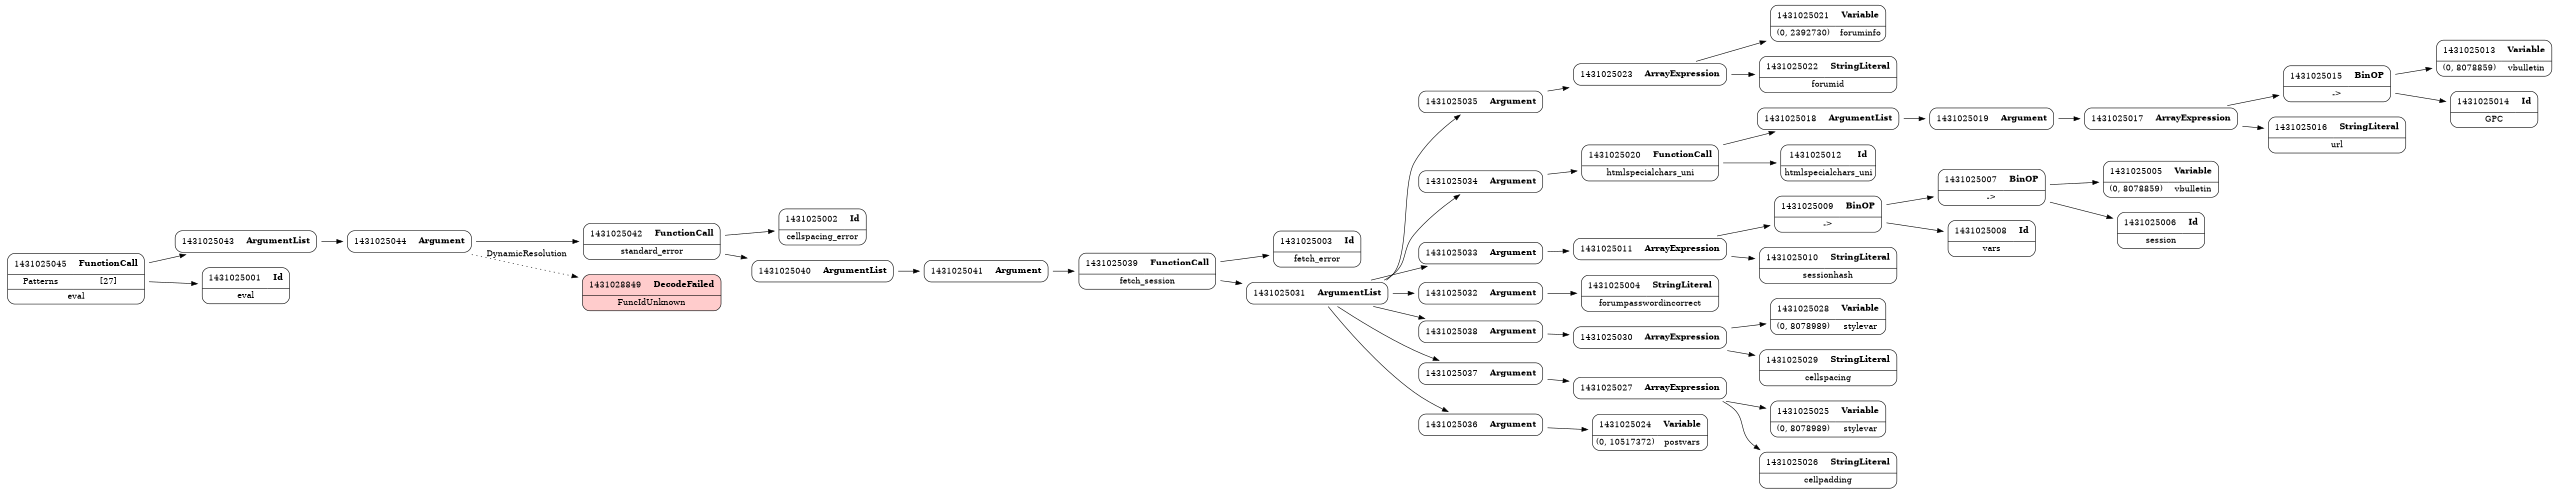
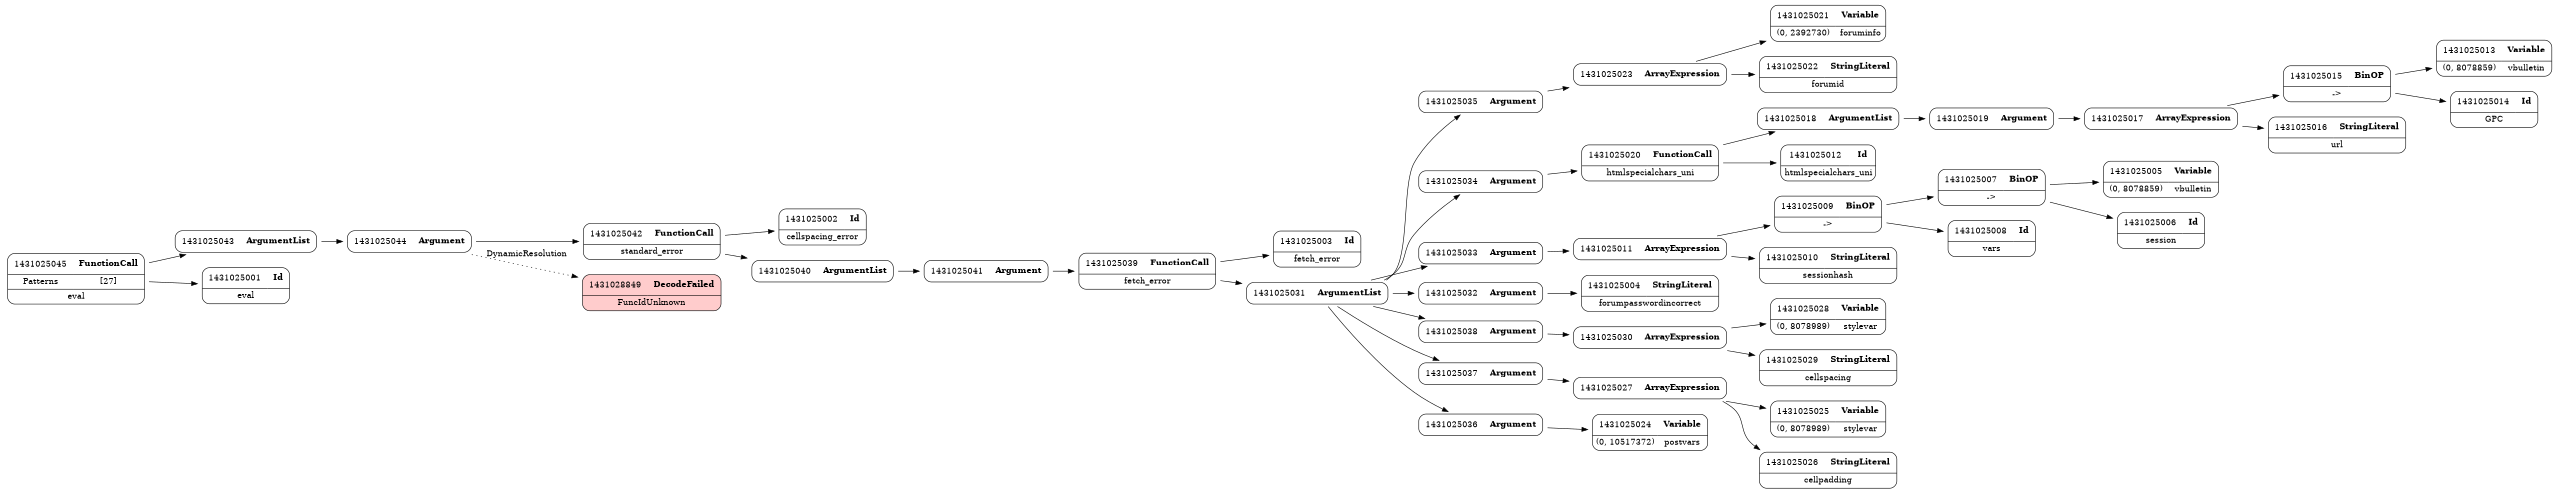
node "1431025039": text "fetch_session" -> "fetch_error"
